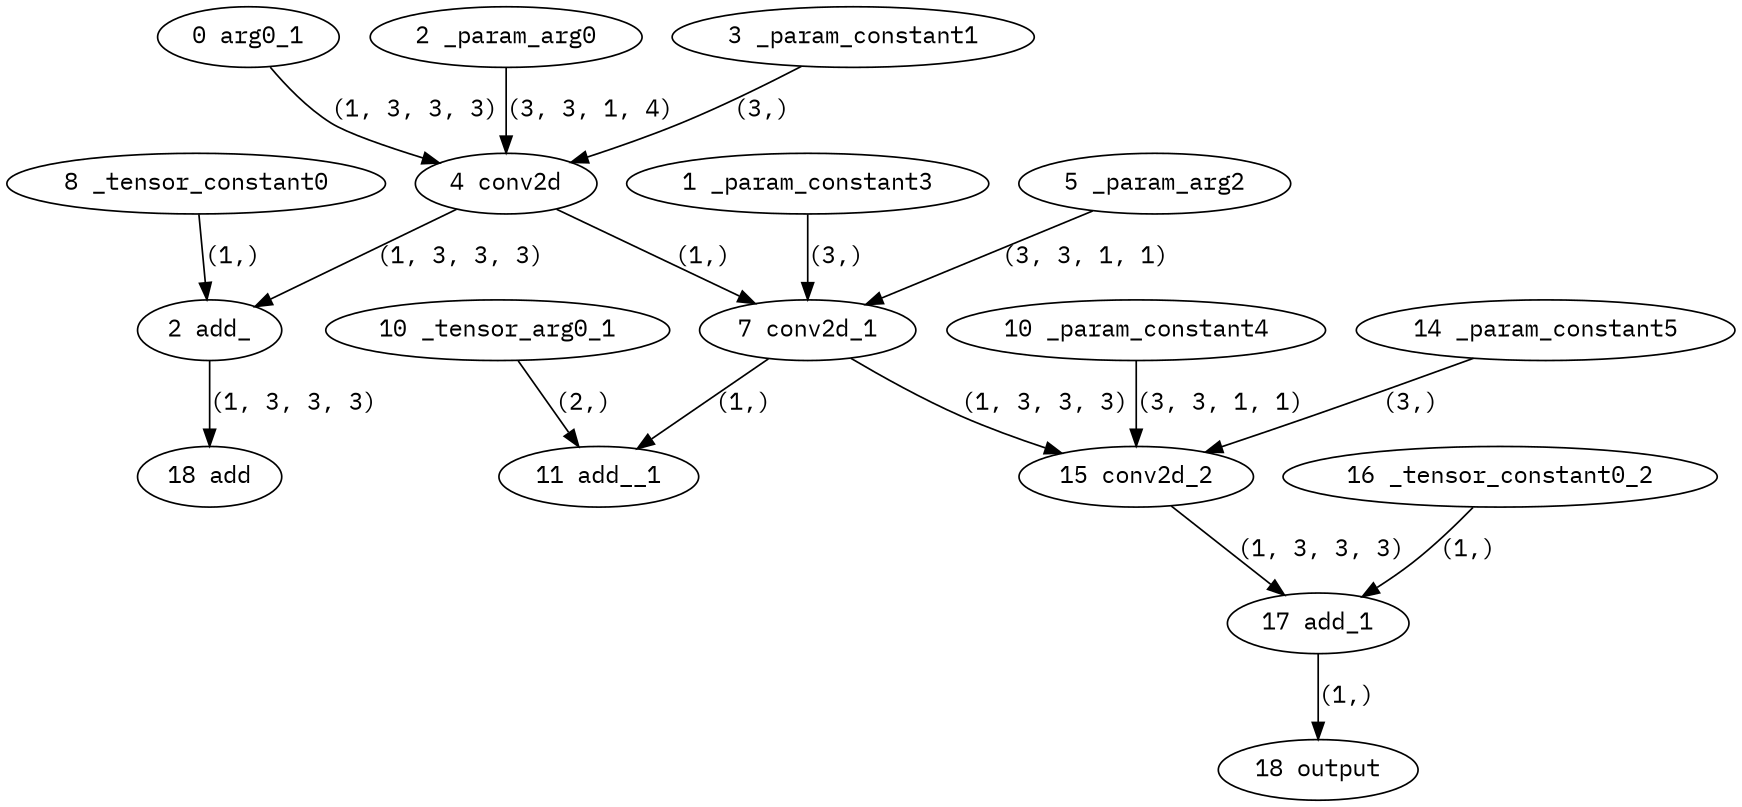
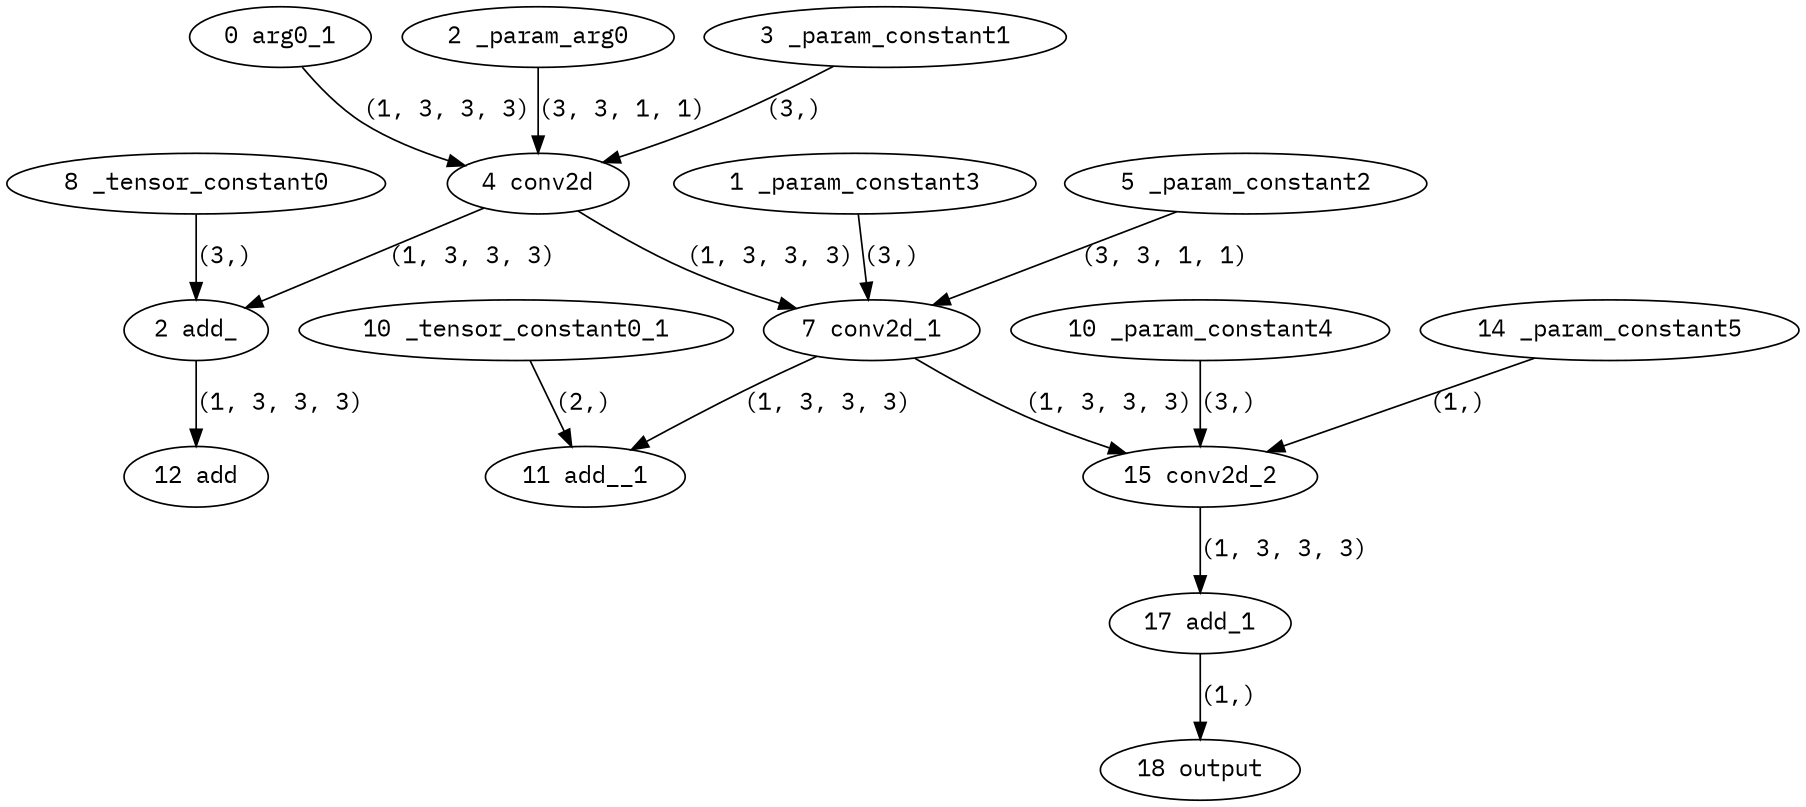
edge "2 _param_arg0" -> "4 conv2d": label "(3, 3, 1, 4)" -> "(3, 3, 1, 1)"
node "5 _param_arg2": label "5 _param_arg2" -> "5 _param_constant2"
edge "8 _tensor_constant0" -> "2 add_": label "(1,)" -> "(3,)"
edge "4 conv2d" -> "7 conv2d_1": label "(1,)" -> "(1, 3, 3, 3)"
node "10 _tensor_arg0_1": label "10 _tensor_arg0_1" -> "10 _tensor_constant0_1"
edge "7 conv2d_1" -> "11 add__1": label "(1,)" -> "(1, 3, 3, 3)"
edge "10 _param_constant4" -> "15 conv2d_2": label "(3, 3, 1, 1)" -> "(3,)"
edge "14 _param_constant5" -> "15 conv2d_2": label "(3,)" -> "(1,)"
node "18 add": label "18 add" -> "12 add"
node "16 _tensor_constant0_2": removed
